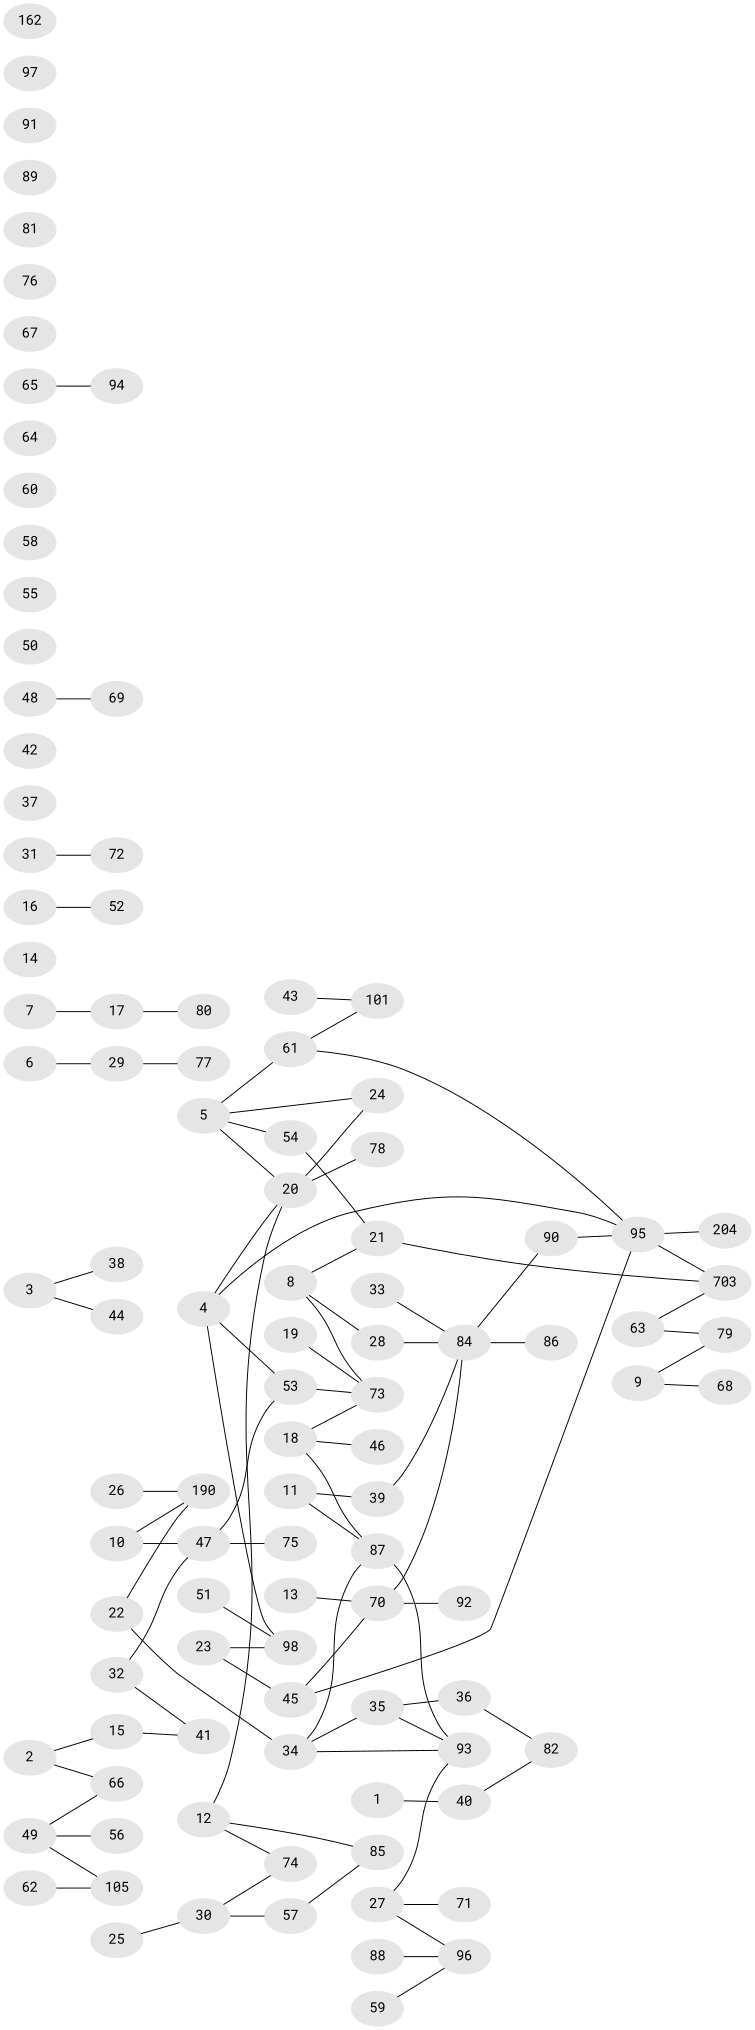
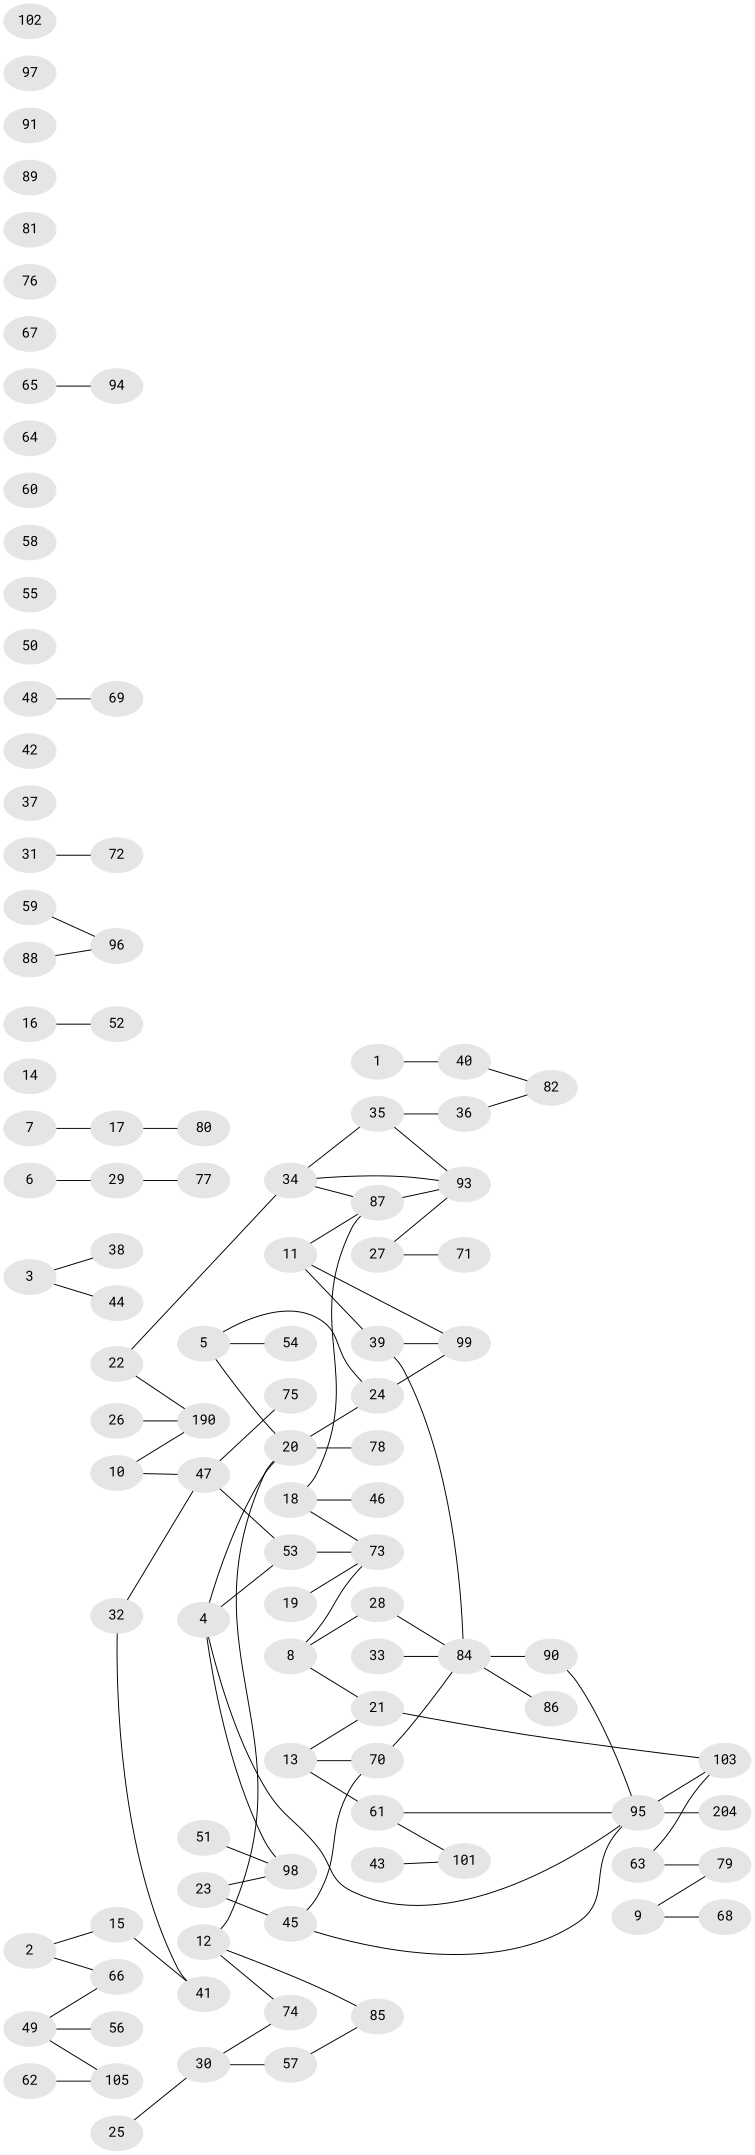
node "162": label "162" -> "102"
edge "61" -- "5": now "61" -- "13"
edge "54" -- "21": now "13" -- "21"
node "703": label "703" -> "103"
node "99": added
node "92": removed
edge "27" -- "96": removed
